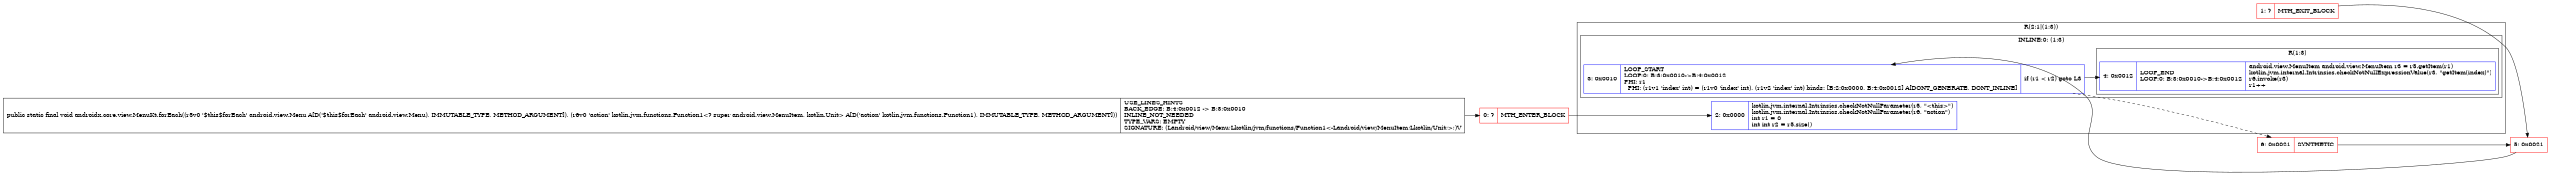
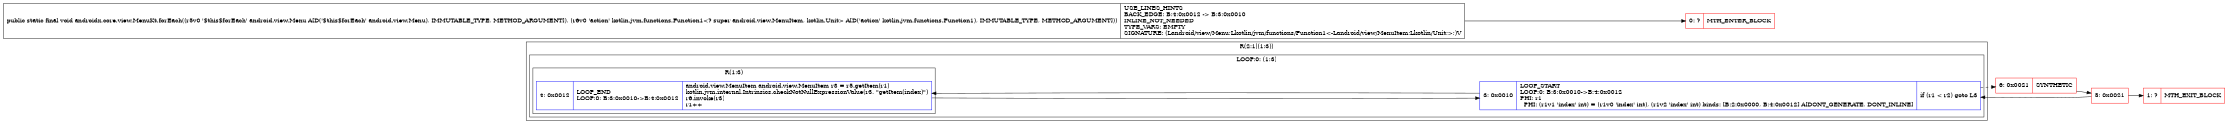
edge "1: ?" -> "5: 0x0021": reversed
cluster "INLINE:0: (1:3)": label "INLINE:0: (1:3)" -> "LOOP:0: (1:3)"
edge "4: 0x0012" -> "3: 0x0010": added
node "2: 0x0000": removed
